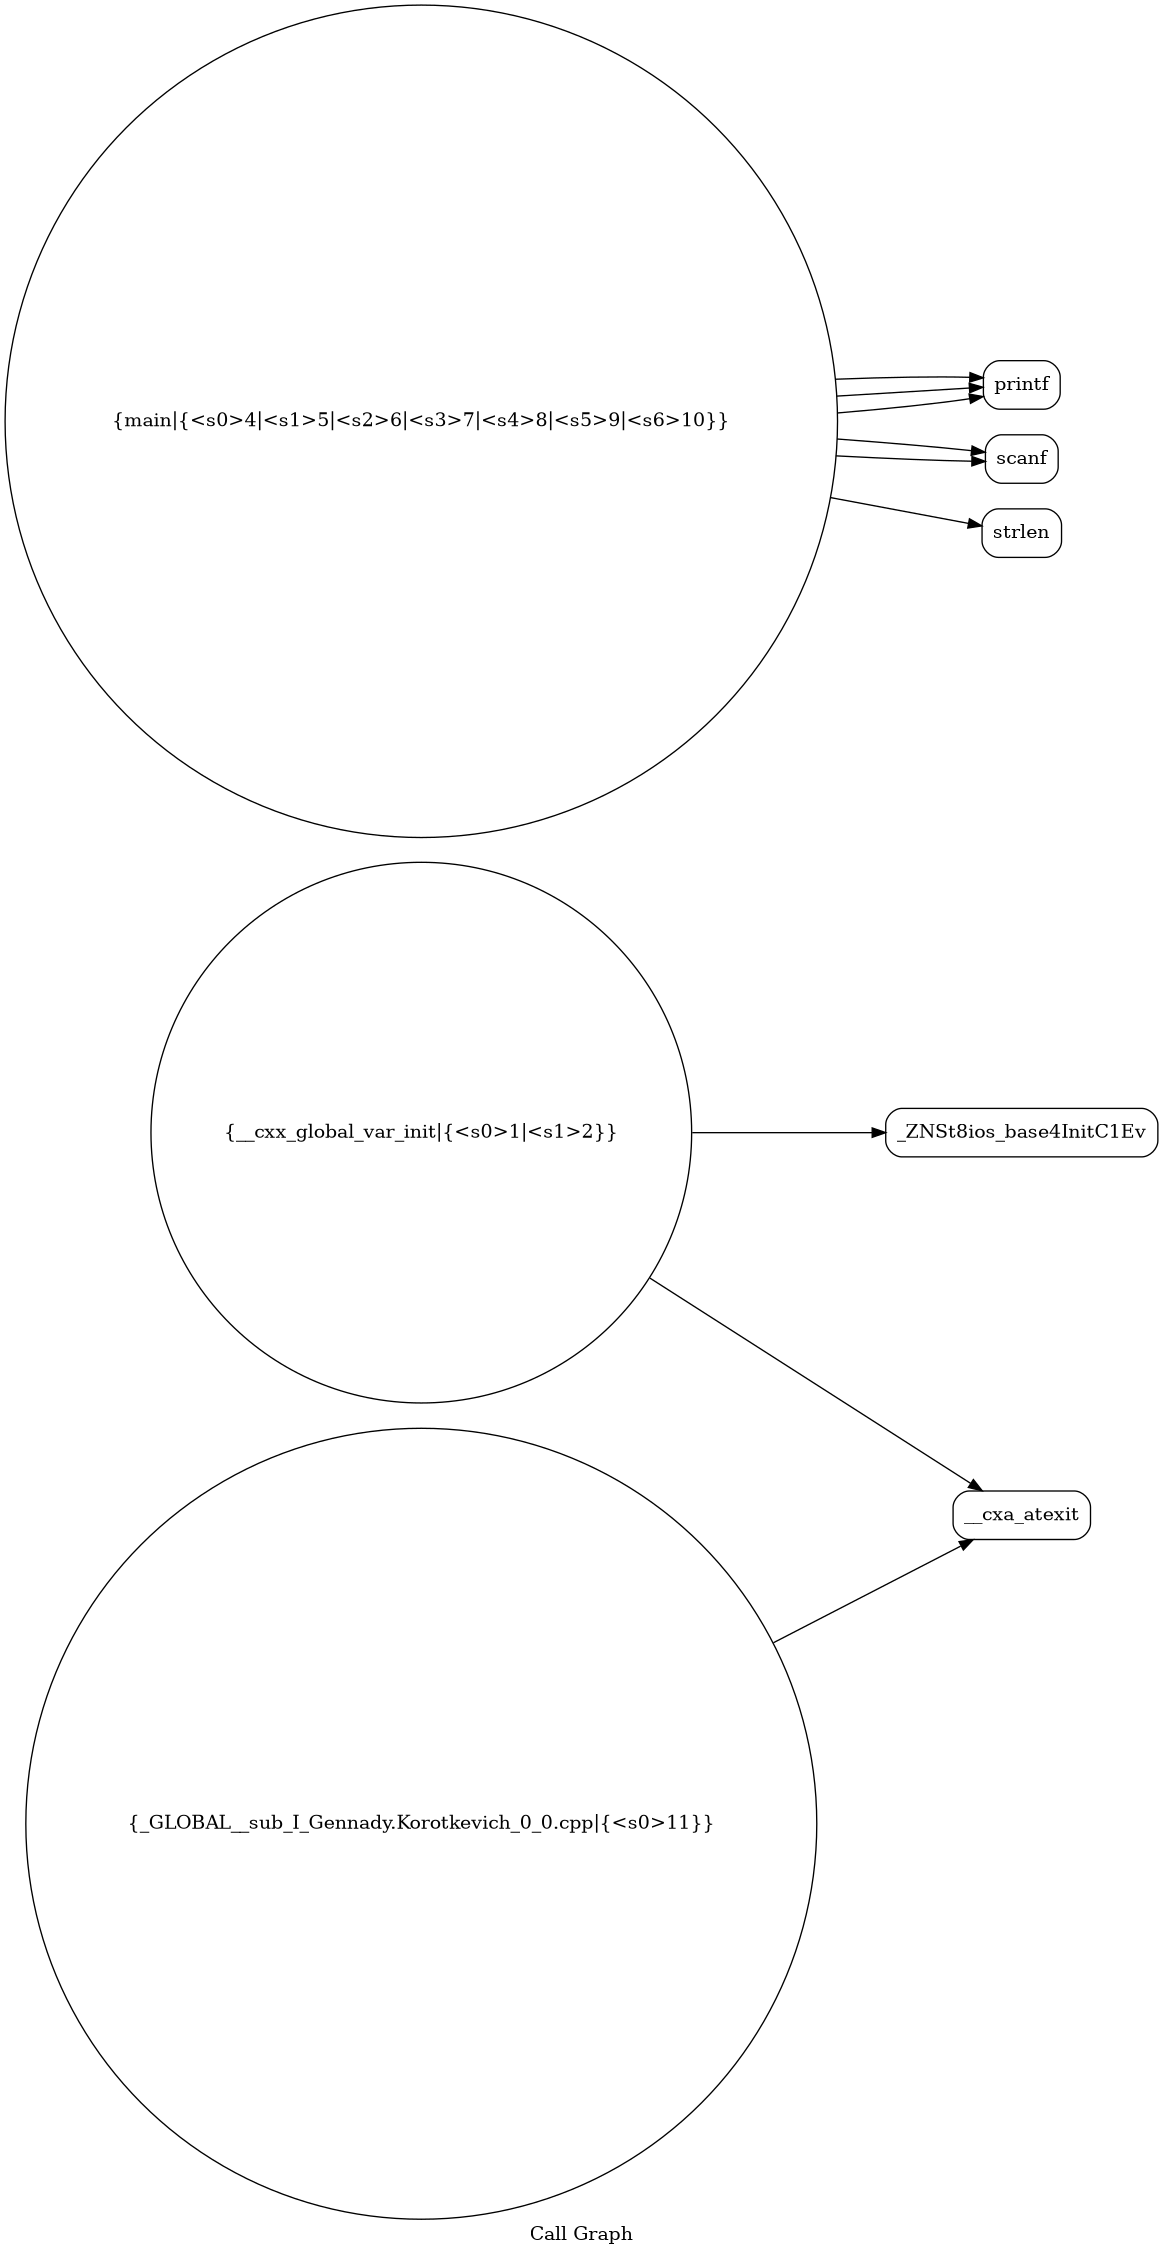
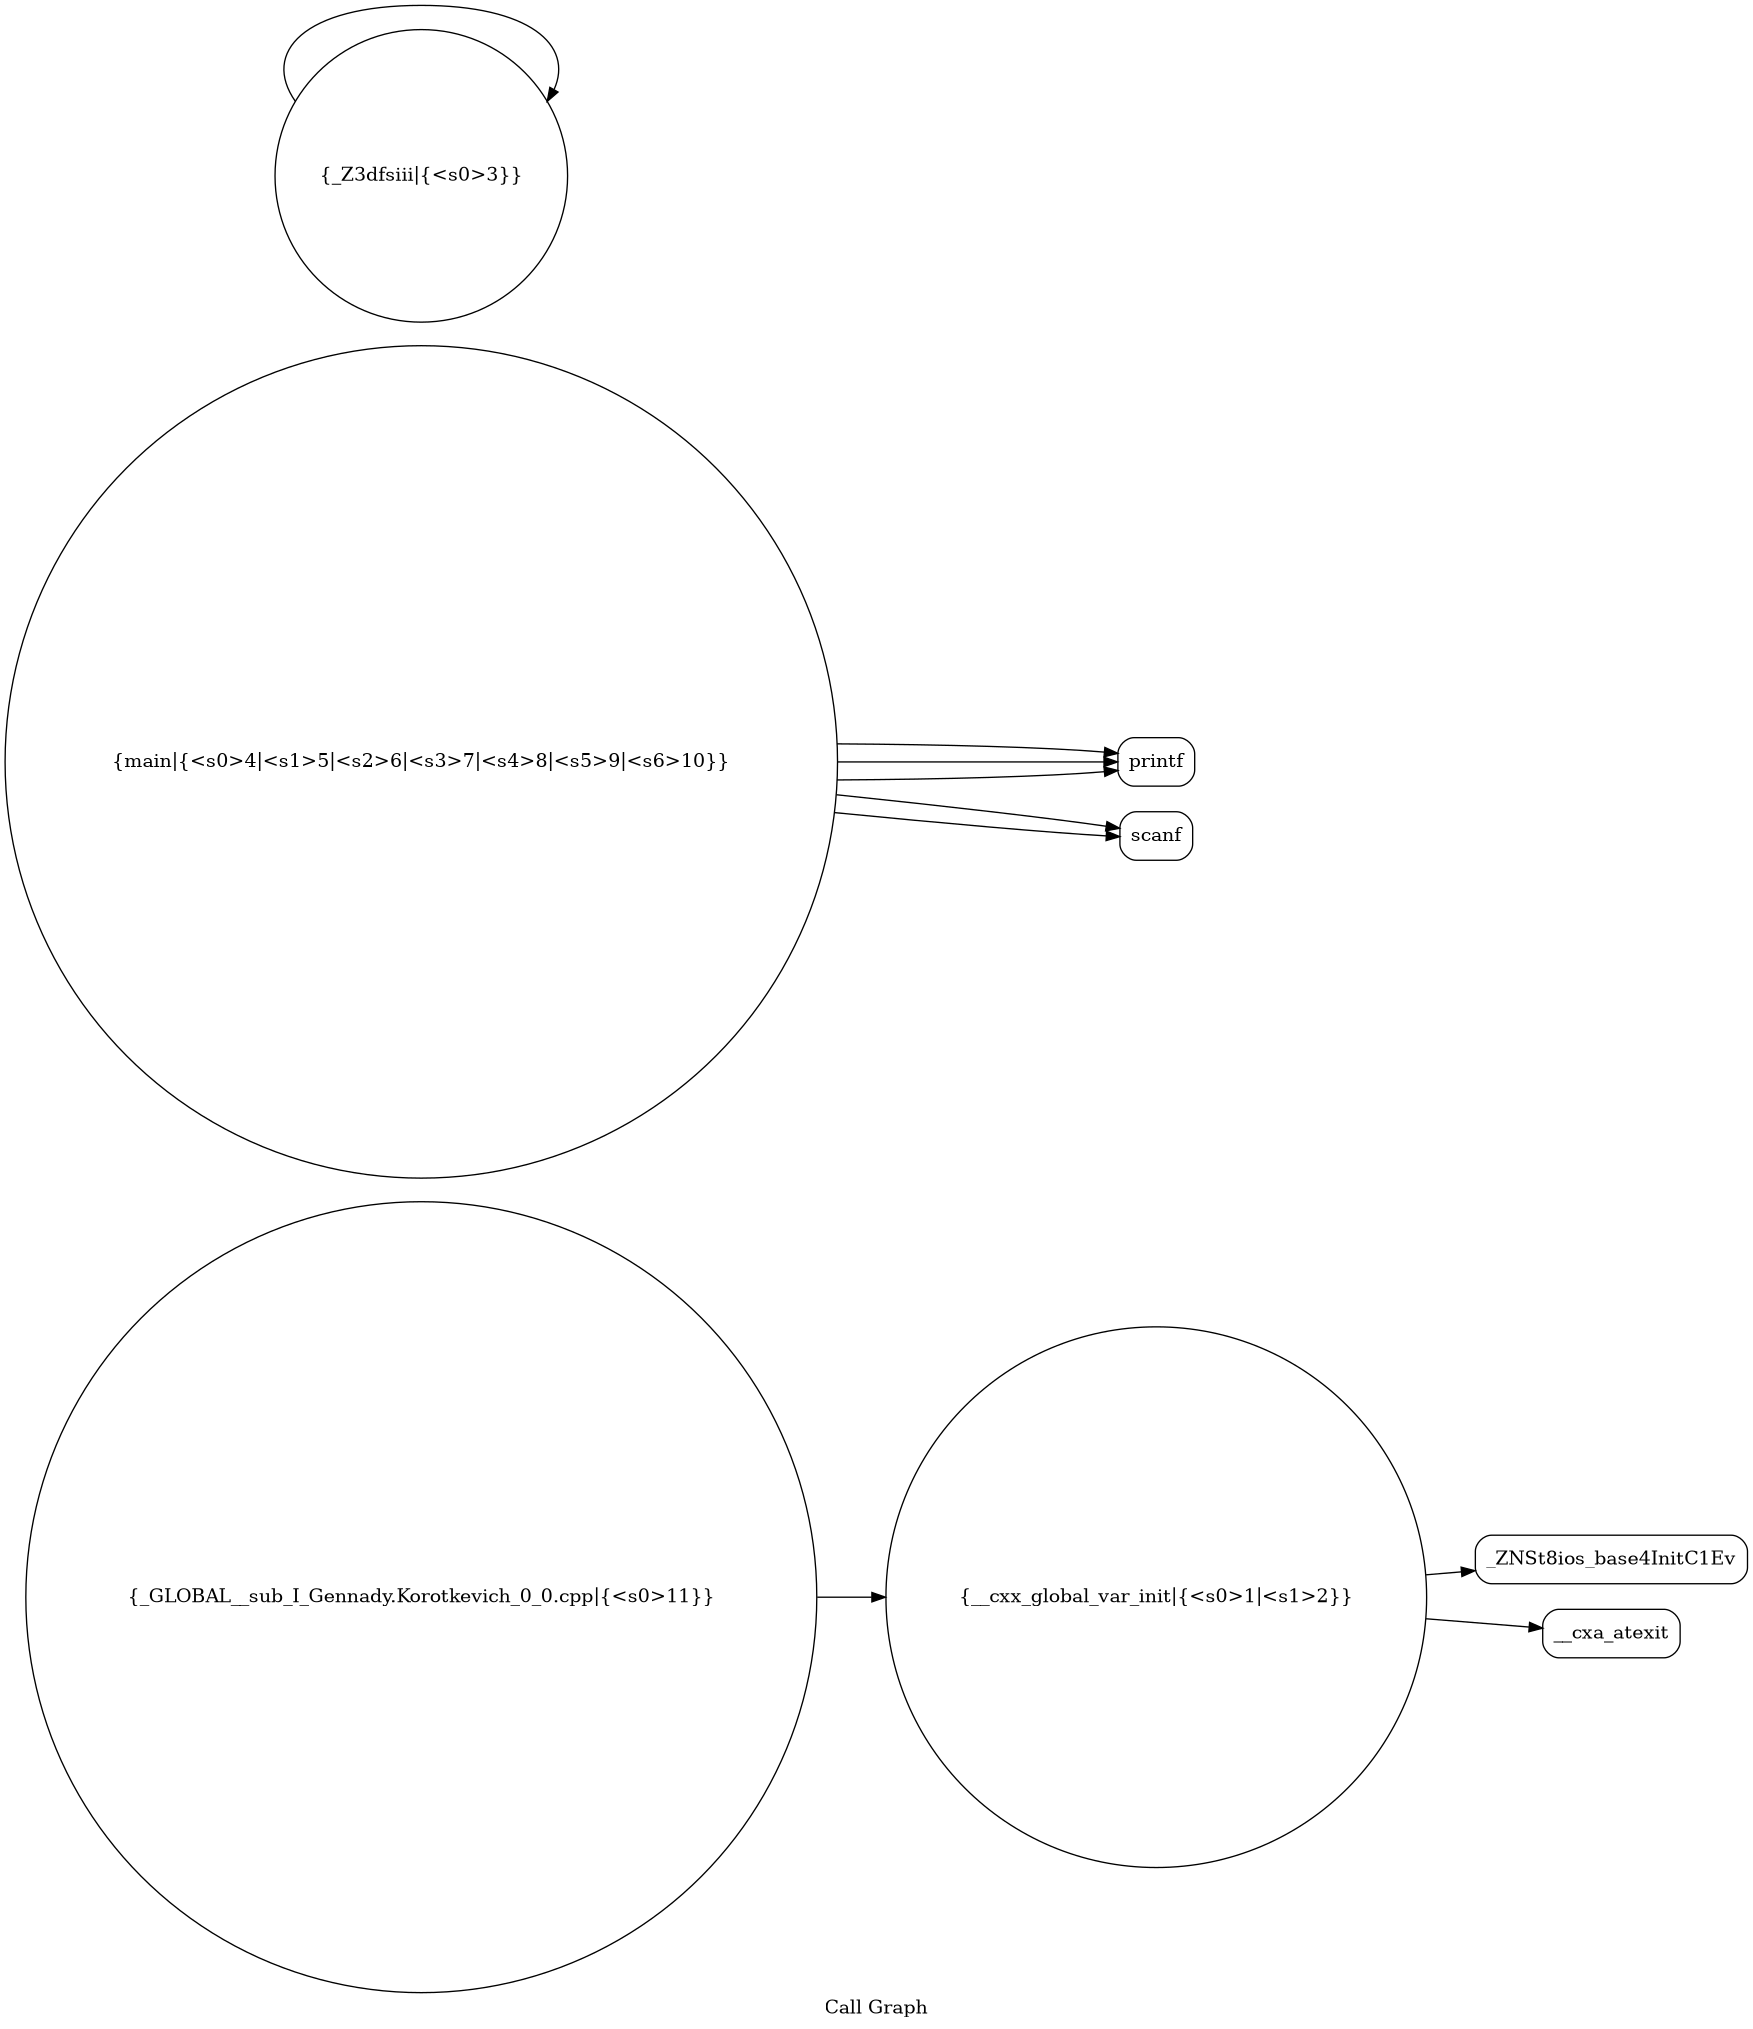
node "{_Z3dfsiii|{<s0>3}}": added
node "strlen": removed
edge "{_GLOBAL__sub_I_Gennady.Korotkevich_0_0.cpp|{<s0>11}}" -> "__cxa_atexit": now "{_GLOBAL__sub_I_Gennady.Korotkevich_0_0.cpp|{<s0>11}}" -> "{__cxx_global_var_init|{<s0>1|<s1>2}}"
